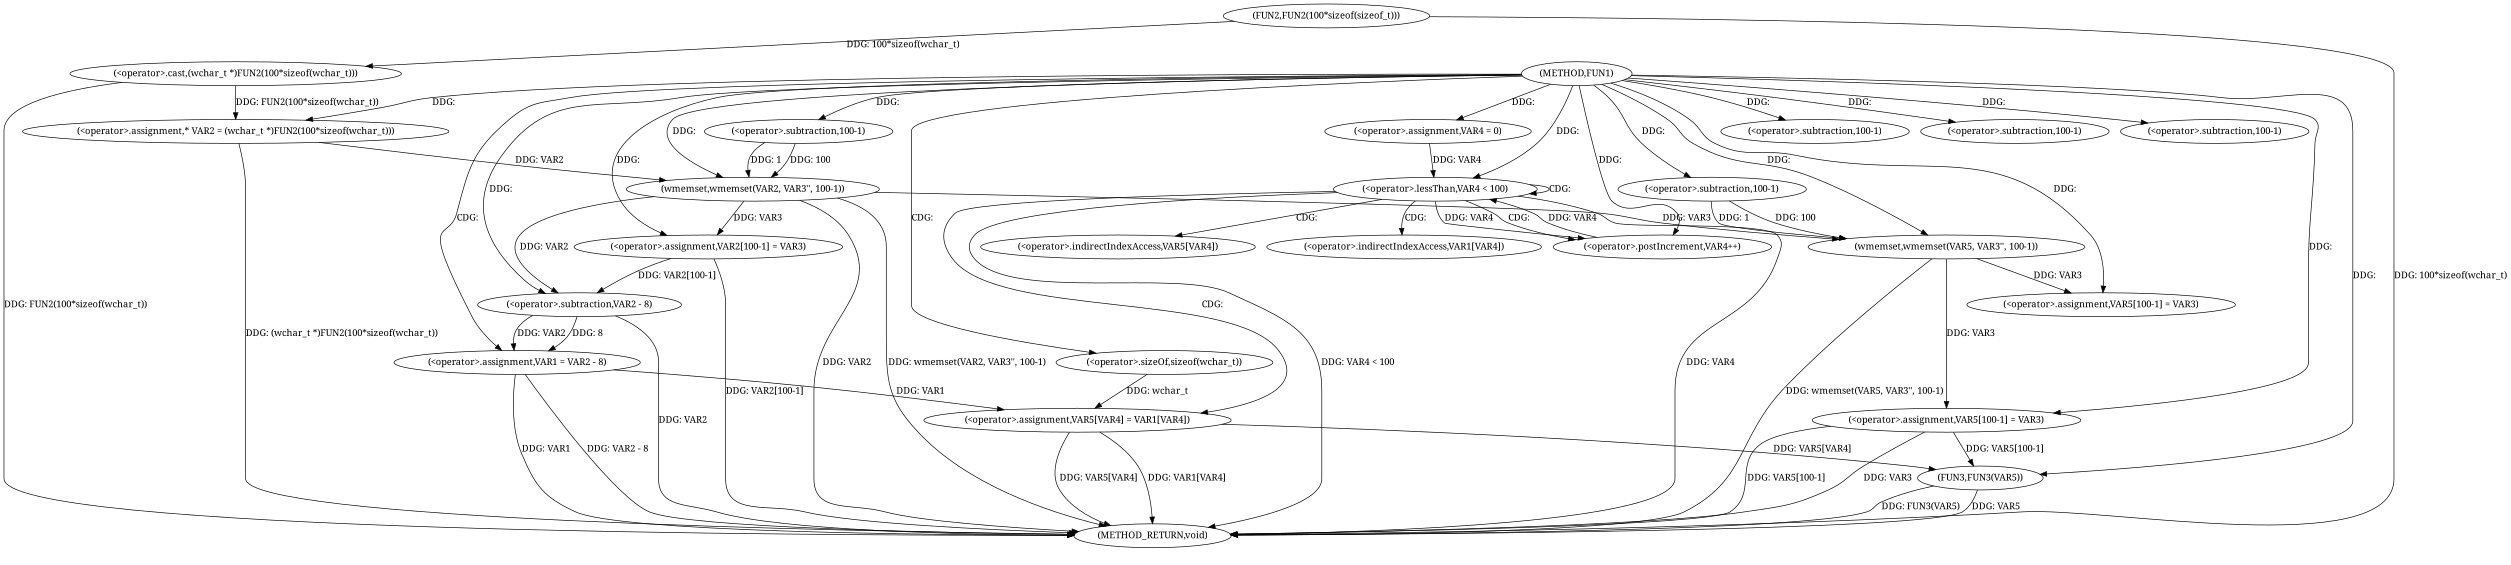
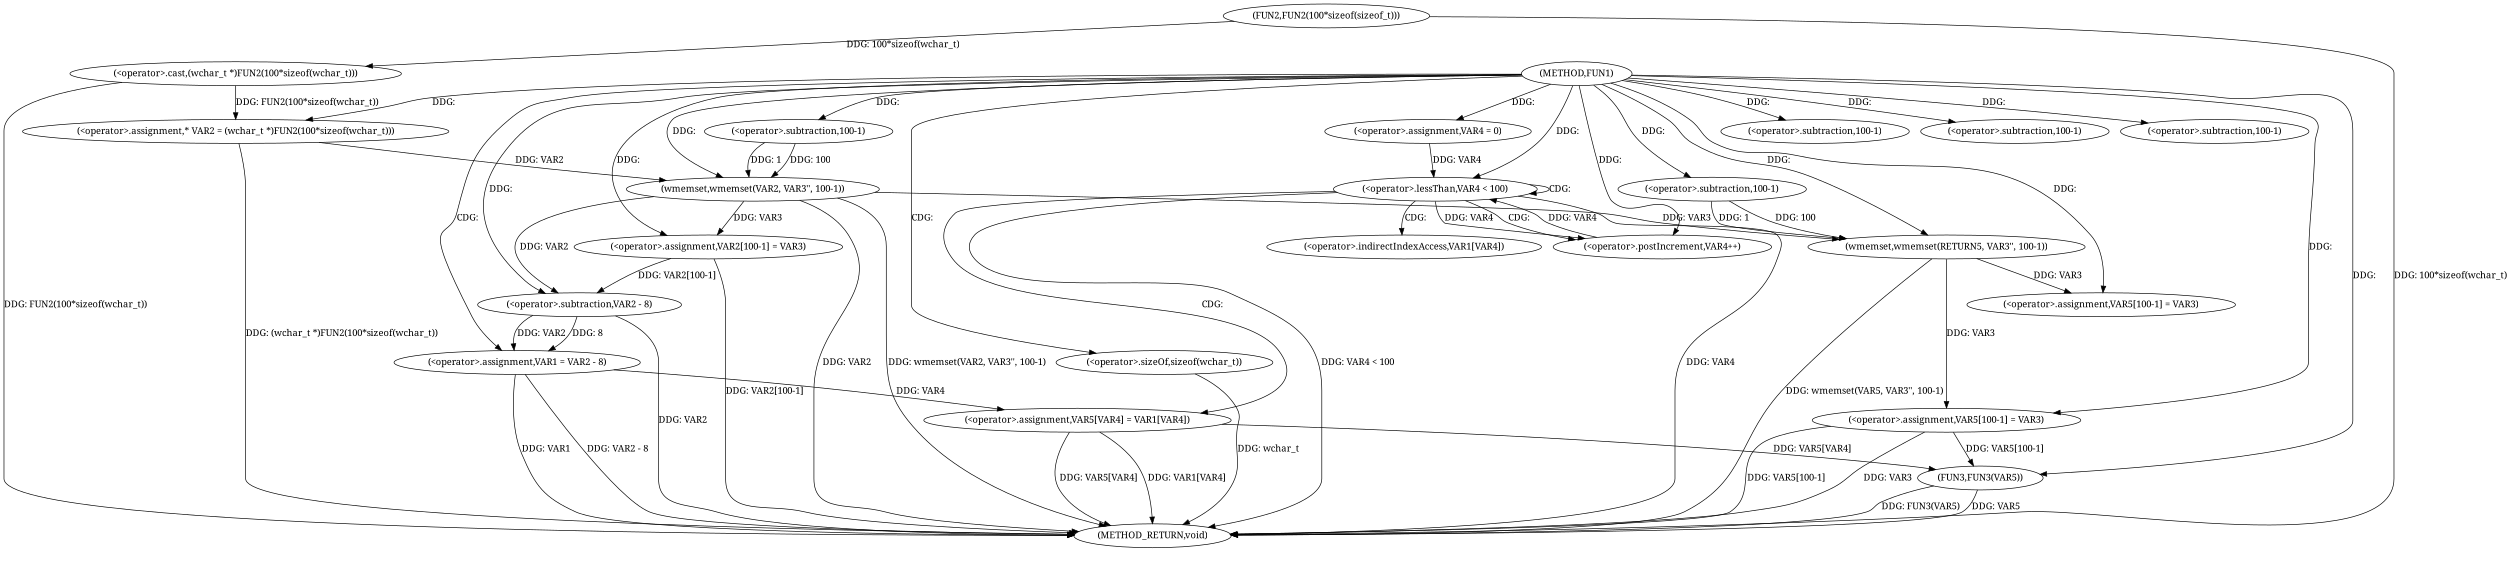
node "(<operator>.indirectIndexAccess,VAR5[VAR4])": removed
node "(wmemset,wmemset(VAR5, VAR3'', 100-1))": label "(wmemset,wmemset(VAR5, VAR3'', 100-1))" -> "(wmemset,wmemset(RETURN5, VAR3'', 100-1))"
edge "(<operator>.sizeOf,sizeof(wchar_t))" -> "(<operator>.assignment,VAR5[VAR4] = VAR1[VAR4])": now "(<operator>.sizeOf,sizeof(wchar_t))" -> "(METHOD_RETURN,void)"
edge "(<operator>.assignment,VAR1 = VAR2 - 8)" -> "(<operator>.assignment,VAR5[VAR4] = VAR1[VAR4])": label "DDG: VAR1" -> "DDG: VAR4"
